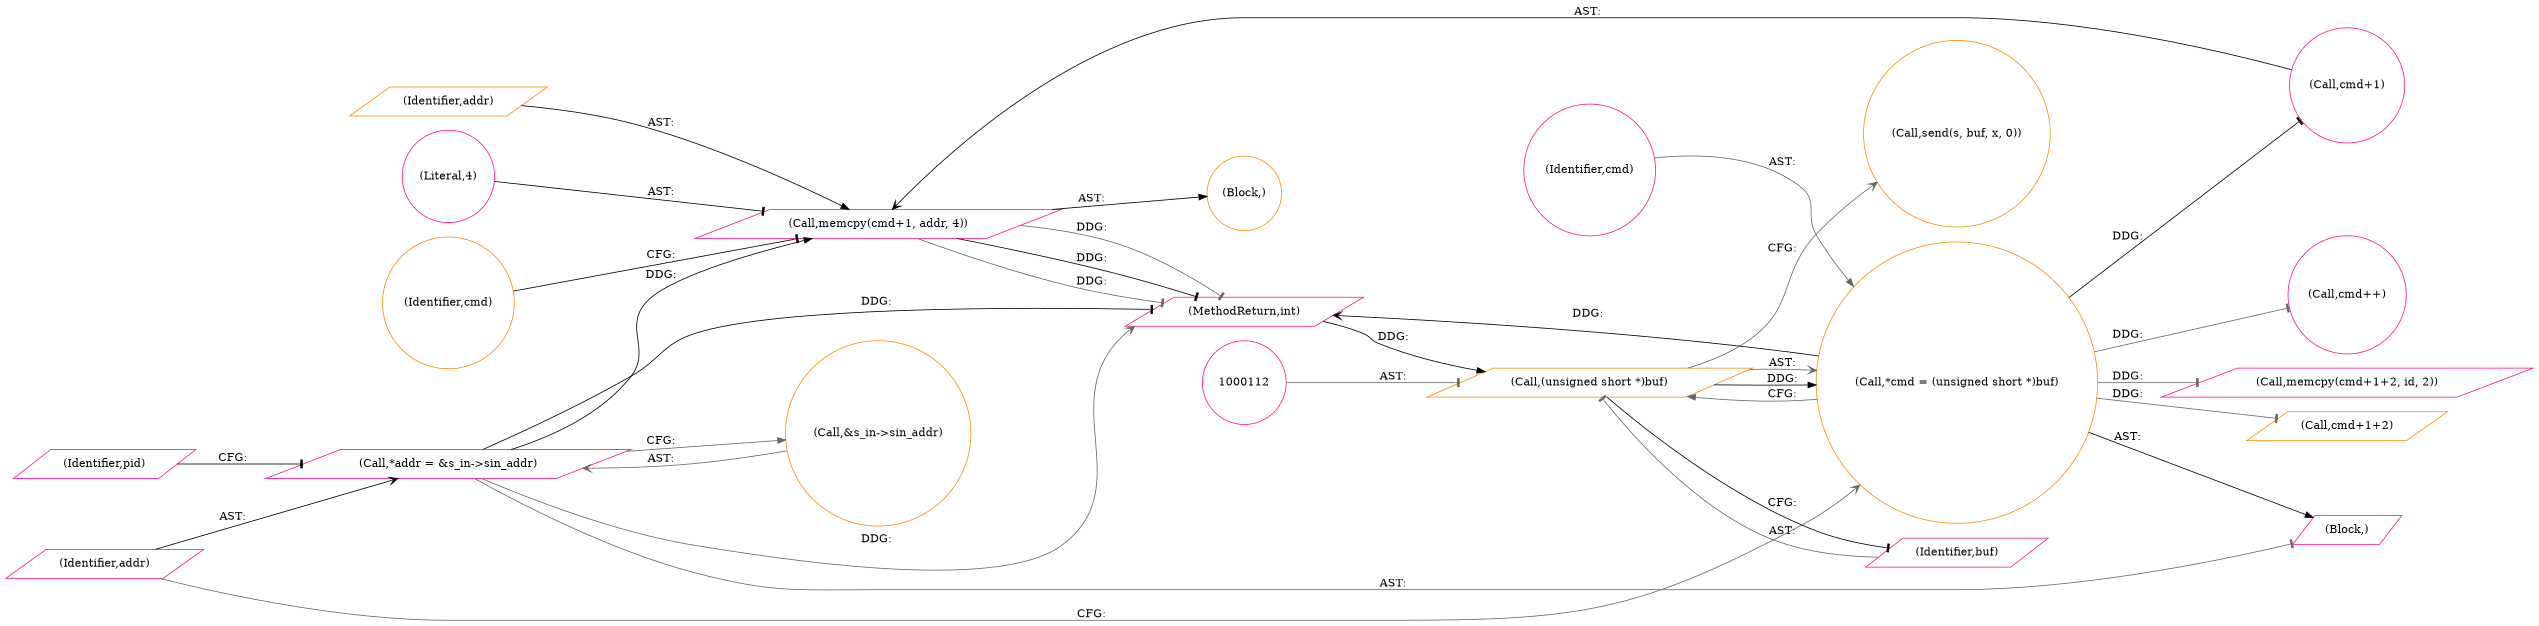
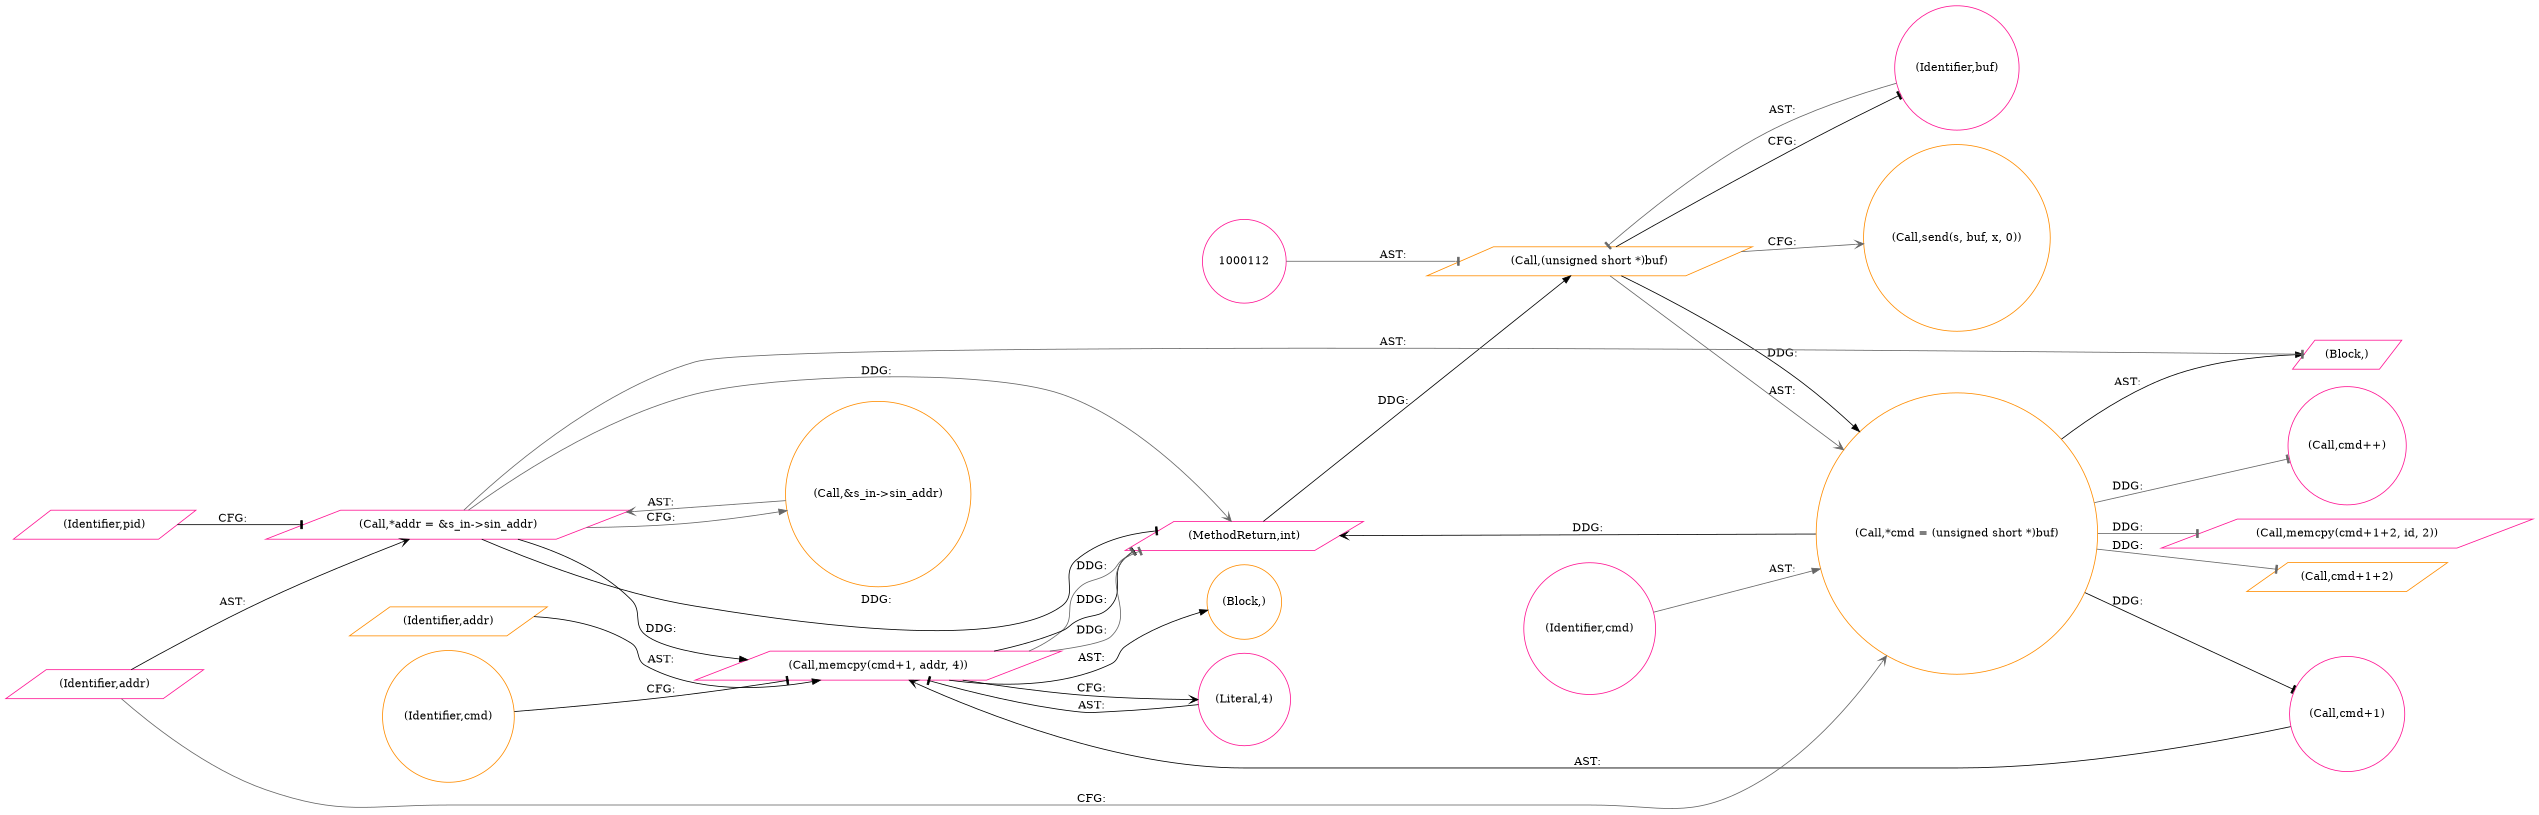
edge "(Call,*cmd = (unsigned short *)buf)" -> "(Call,(unsigned short *)buf)": removed, label "CFG:"
node "(Identifier,buf)": shape parallelogram -> circle
edge "(Call,memcpy(cmd+1, addr, 4))" -> "(Literal,4)": added, label "CFG:"
